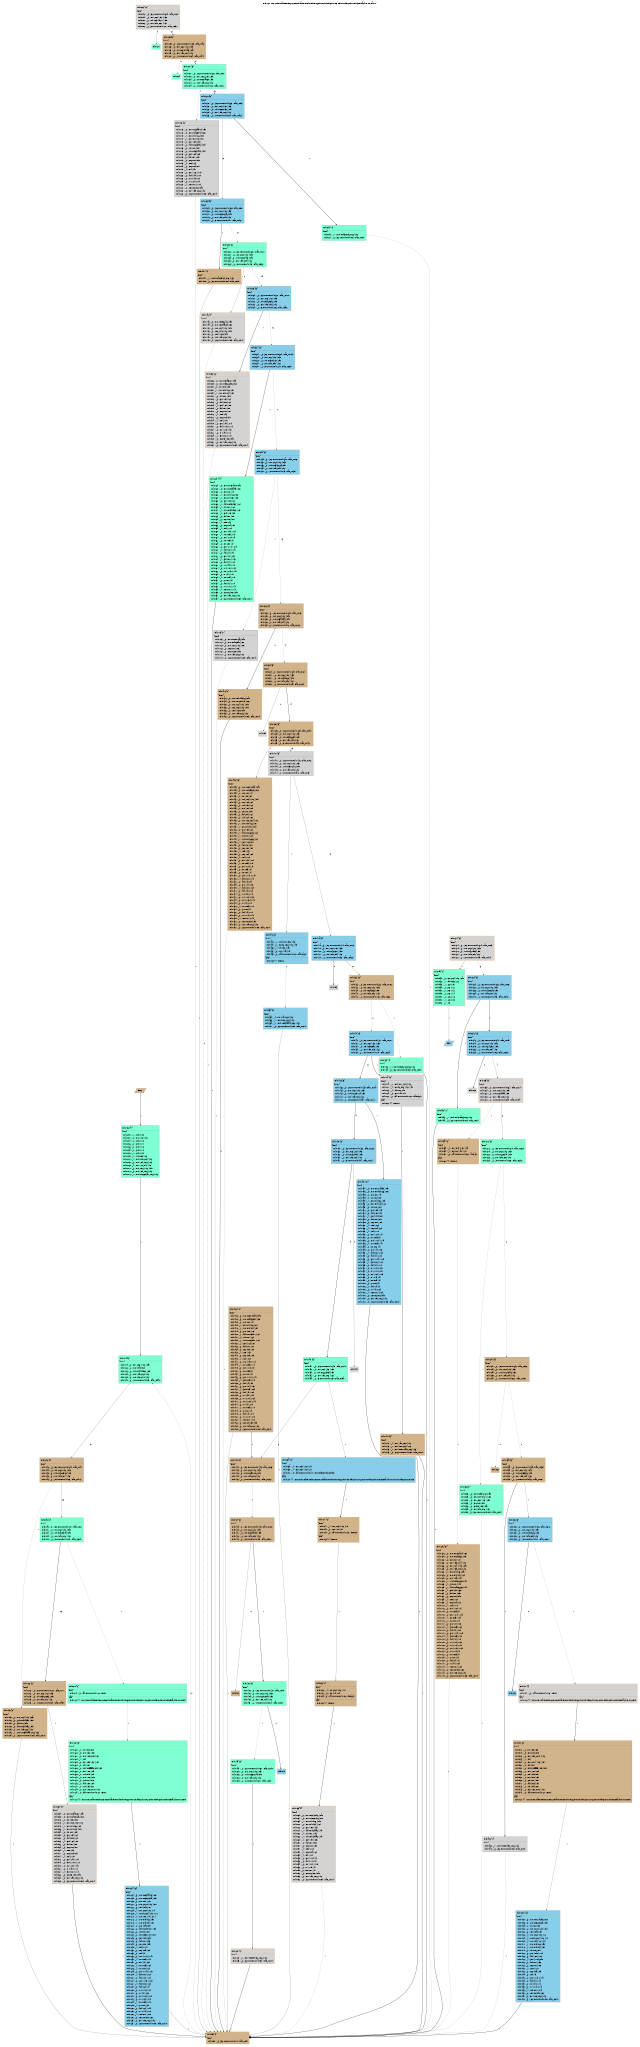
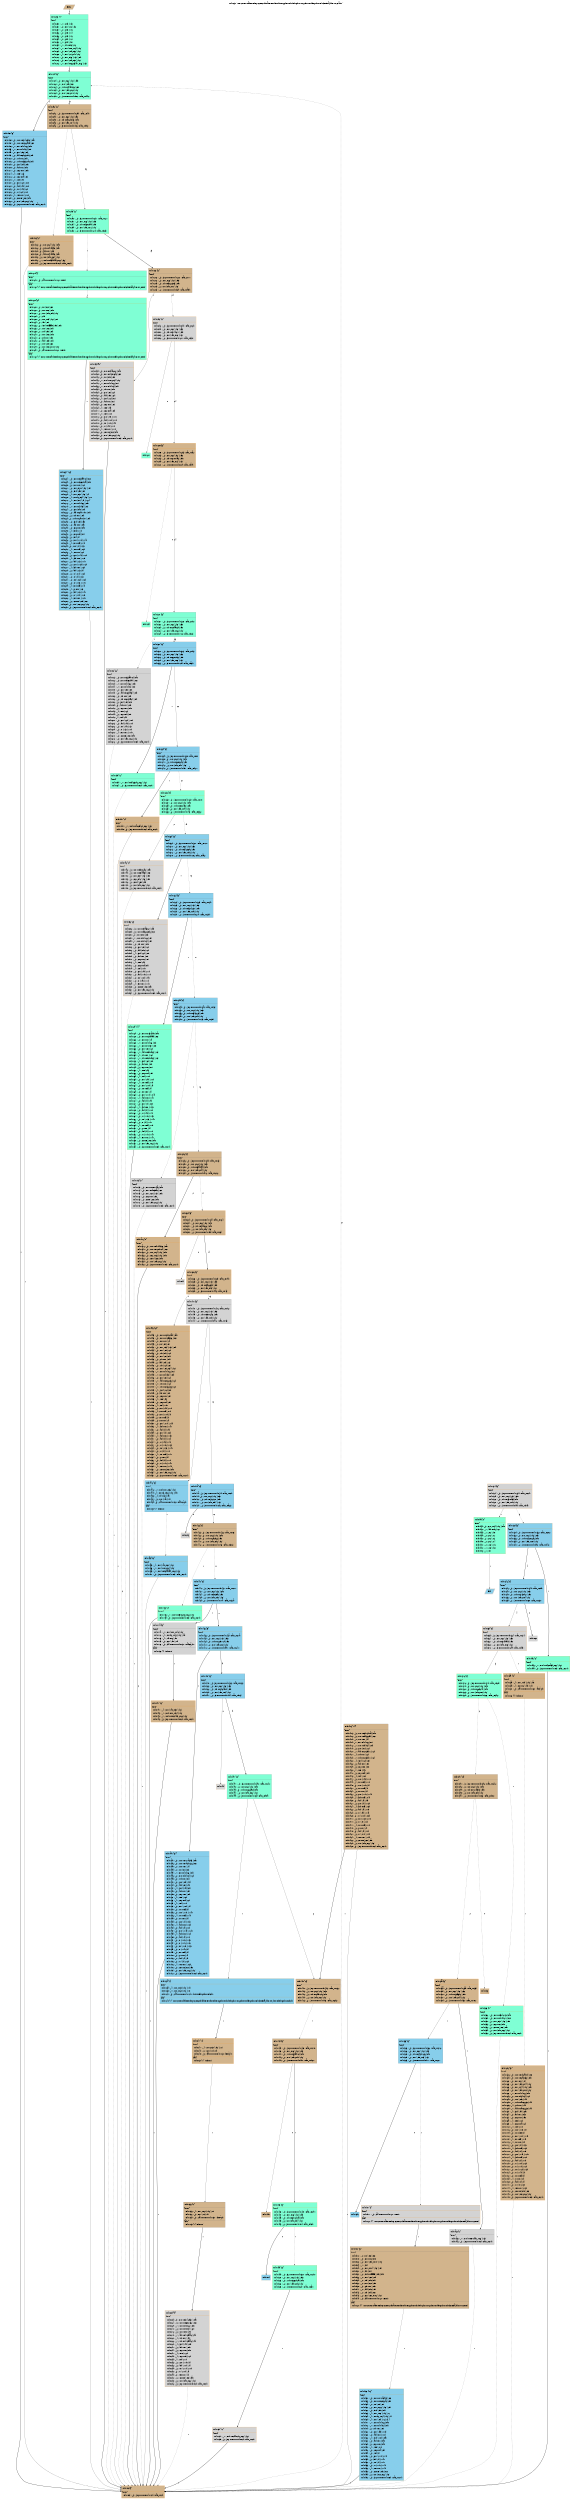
node "0x401be2 [88]": added
edge "0x4012c2 [22]" -> "0x4012d8 [22]": added, label "24"
